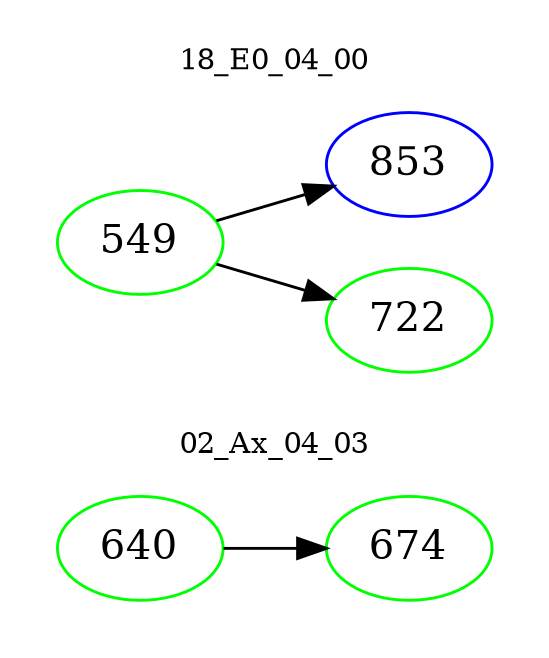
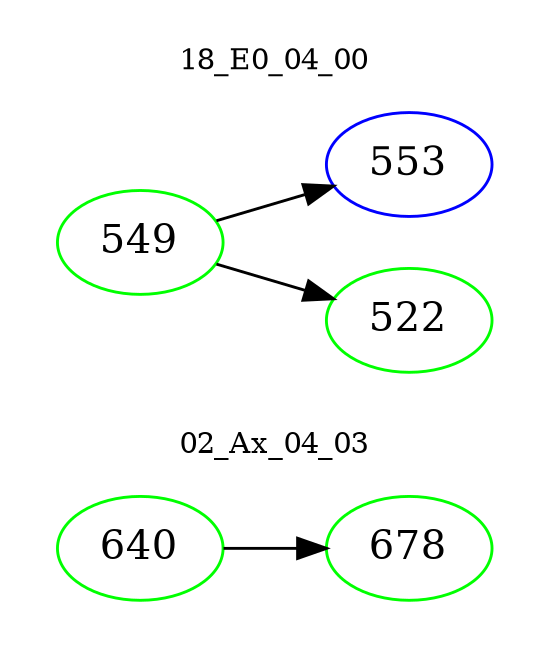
node "853": label "853" -> "553"
node "722": label "722" -> "522"
node "674": label "674" -> "678"
